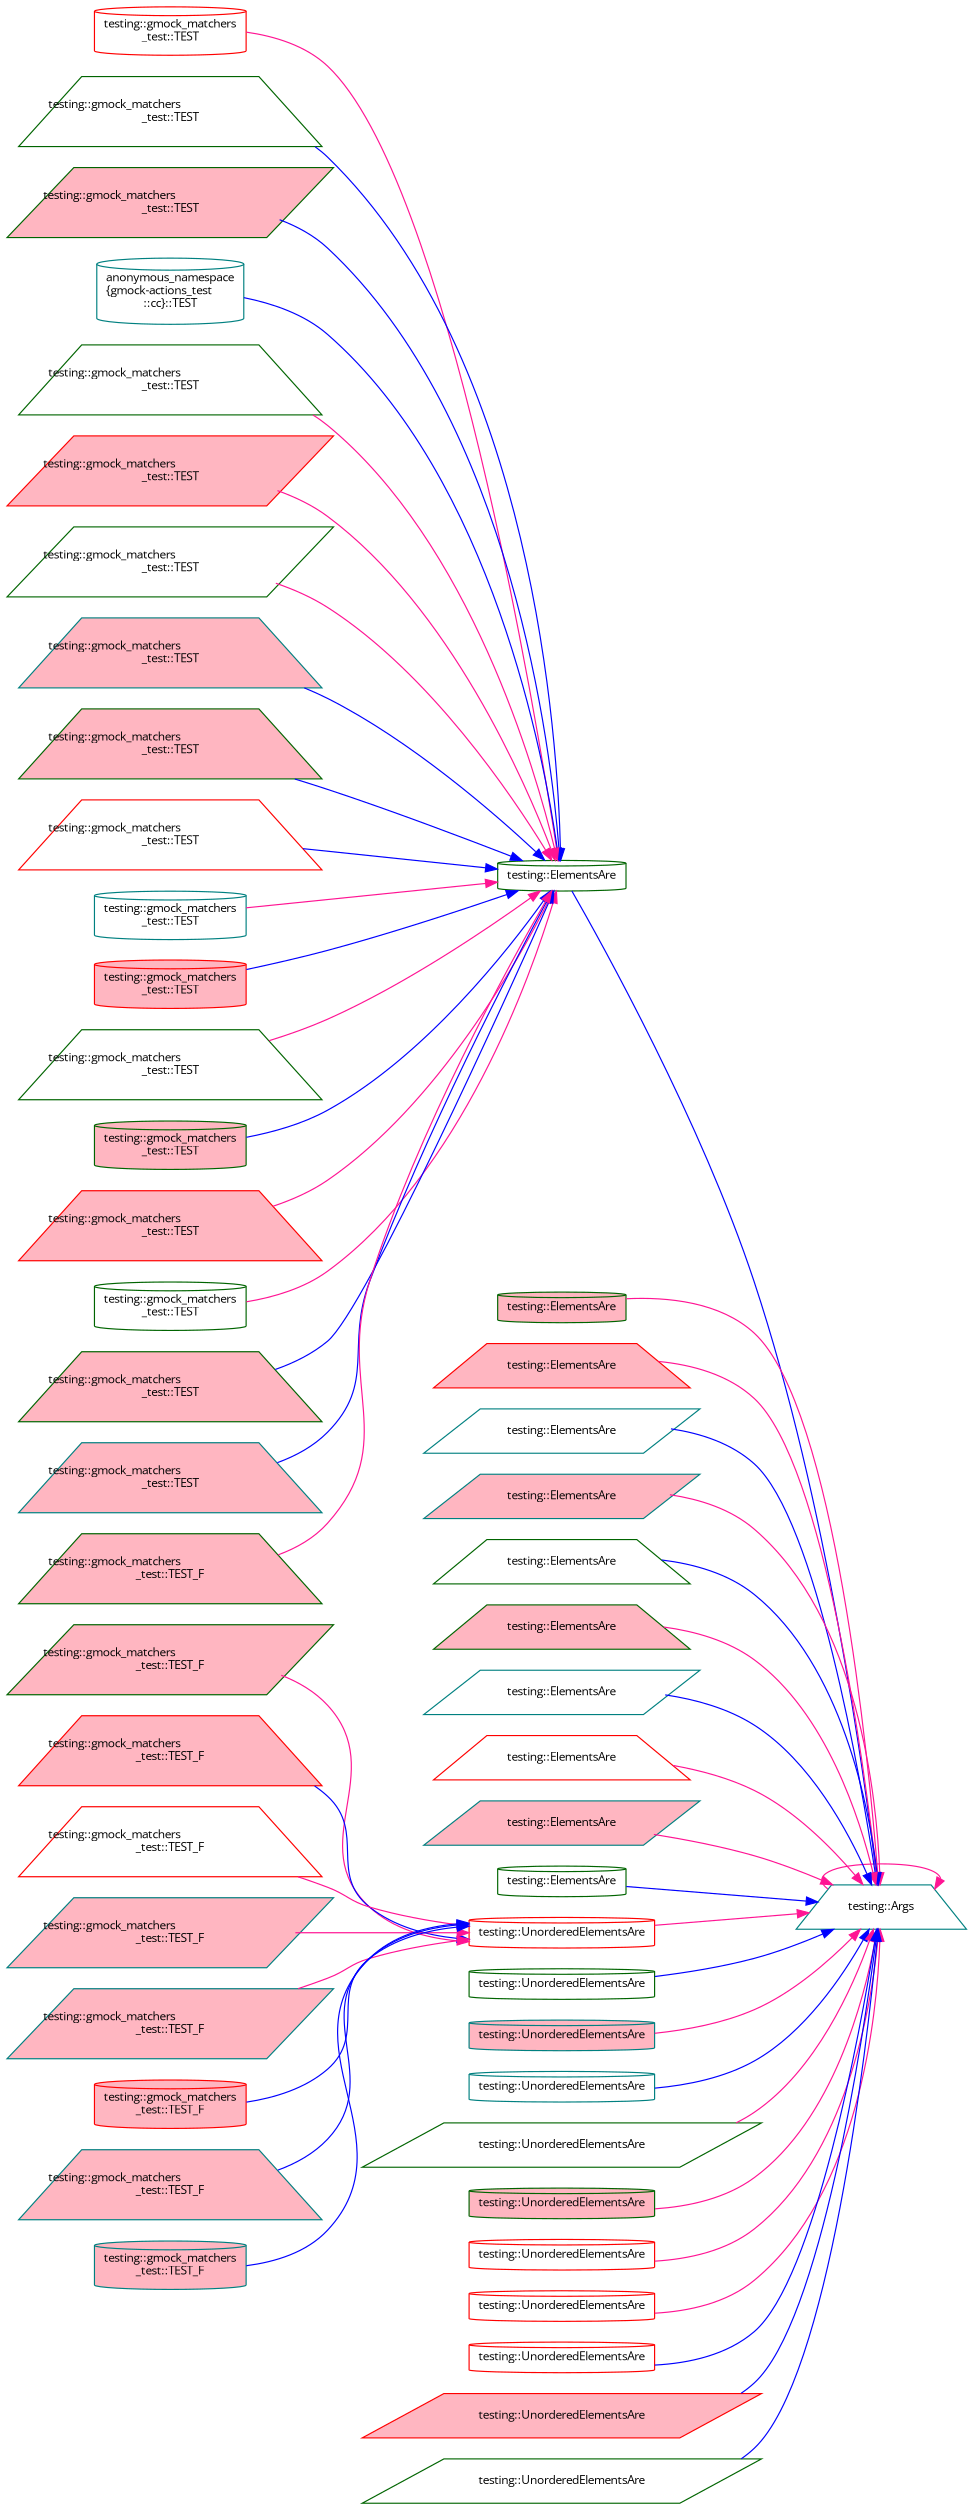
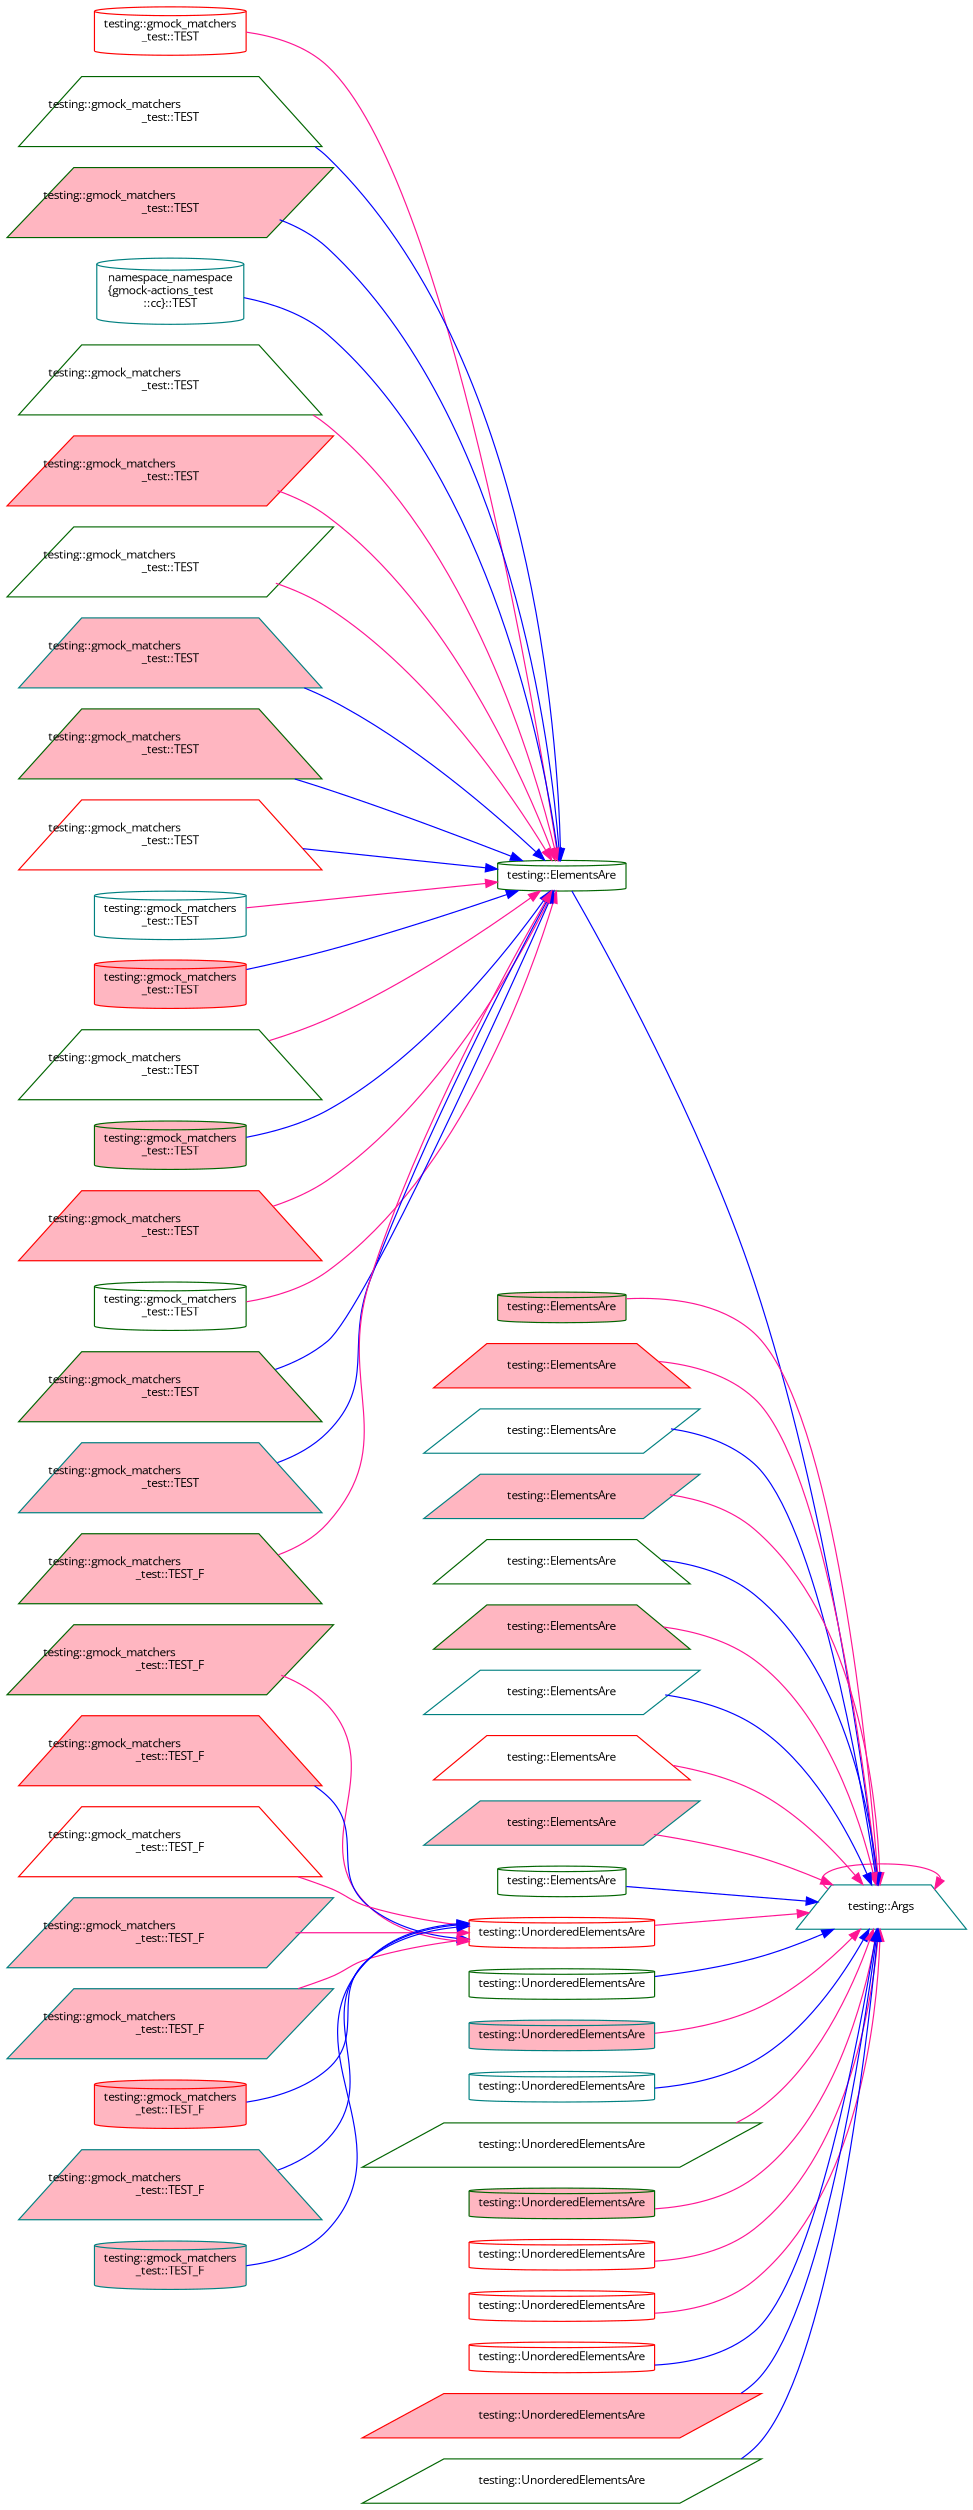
node "anonymous_namespace {gmock-actions_test ::cc}::TEST": label "anonymous_namespace {gmock-actions_test ::cc}::TEST" -> "namespace_namespace {gmock-actions_test ::cc}::TEST"
